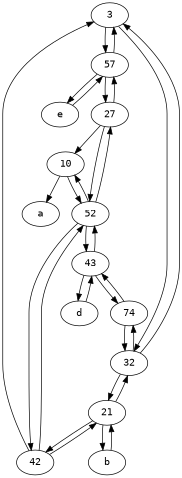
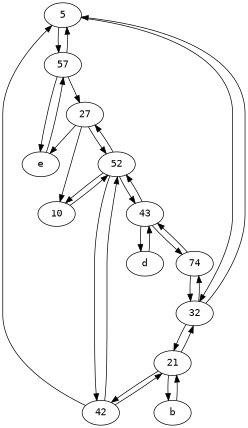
node "3": label "3" -> "5"
edge "27" -> "57": now "27" -> "e"
node "a": removed
